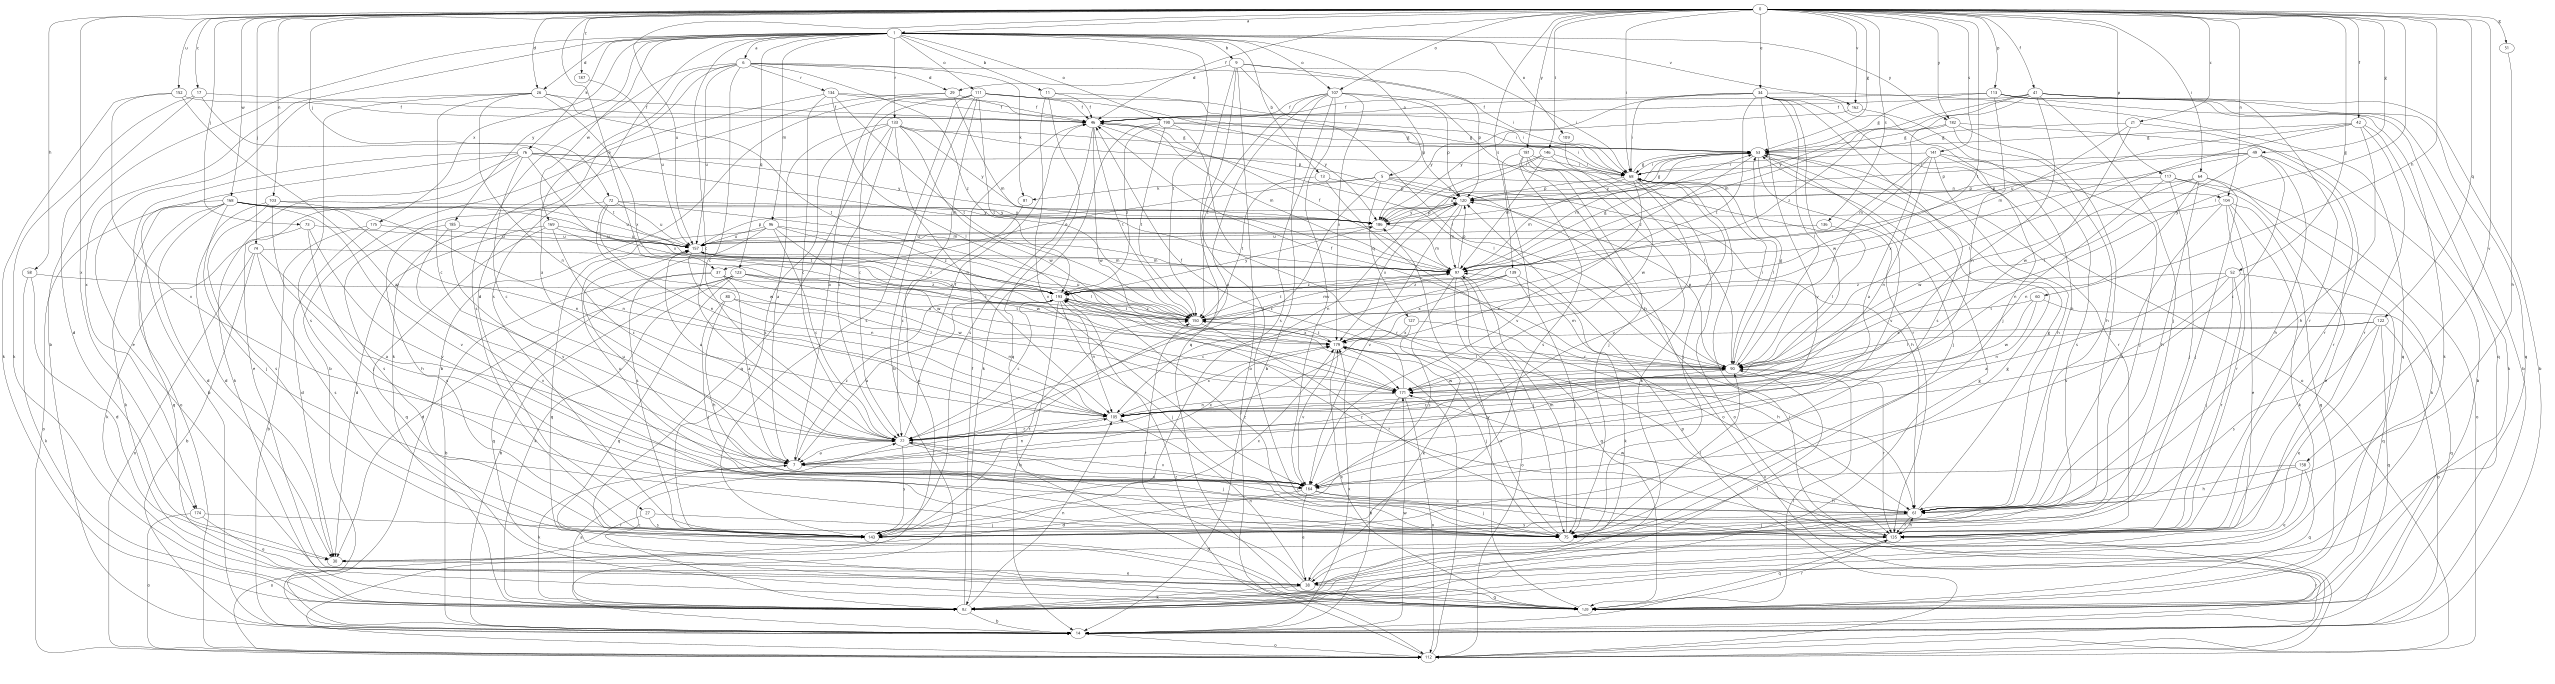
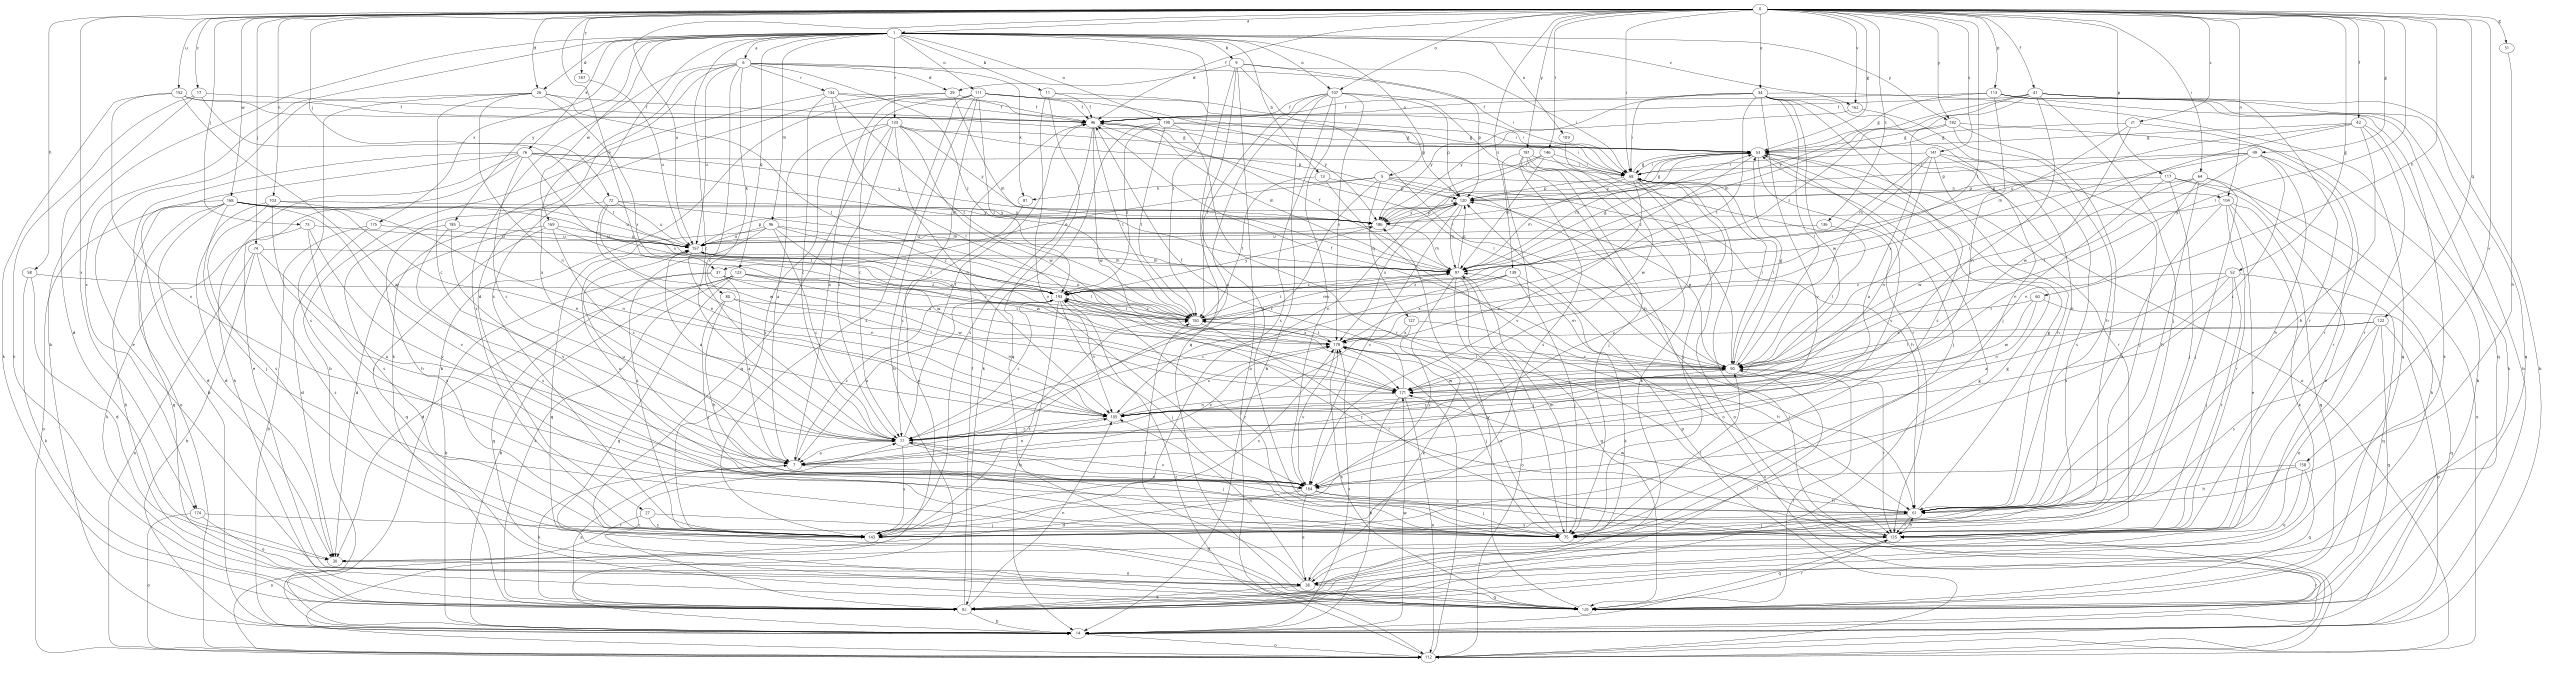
edge "152" -> "53": added, label "g"
edge "6" -> "80": added, label "k"
